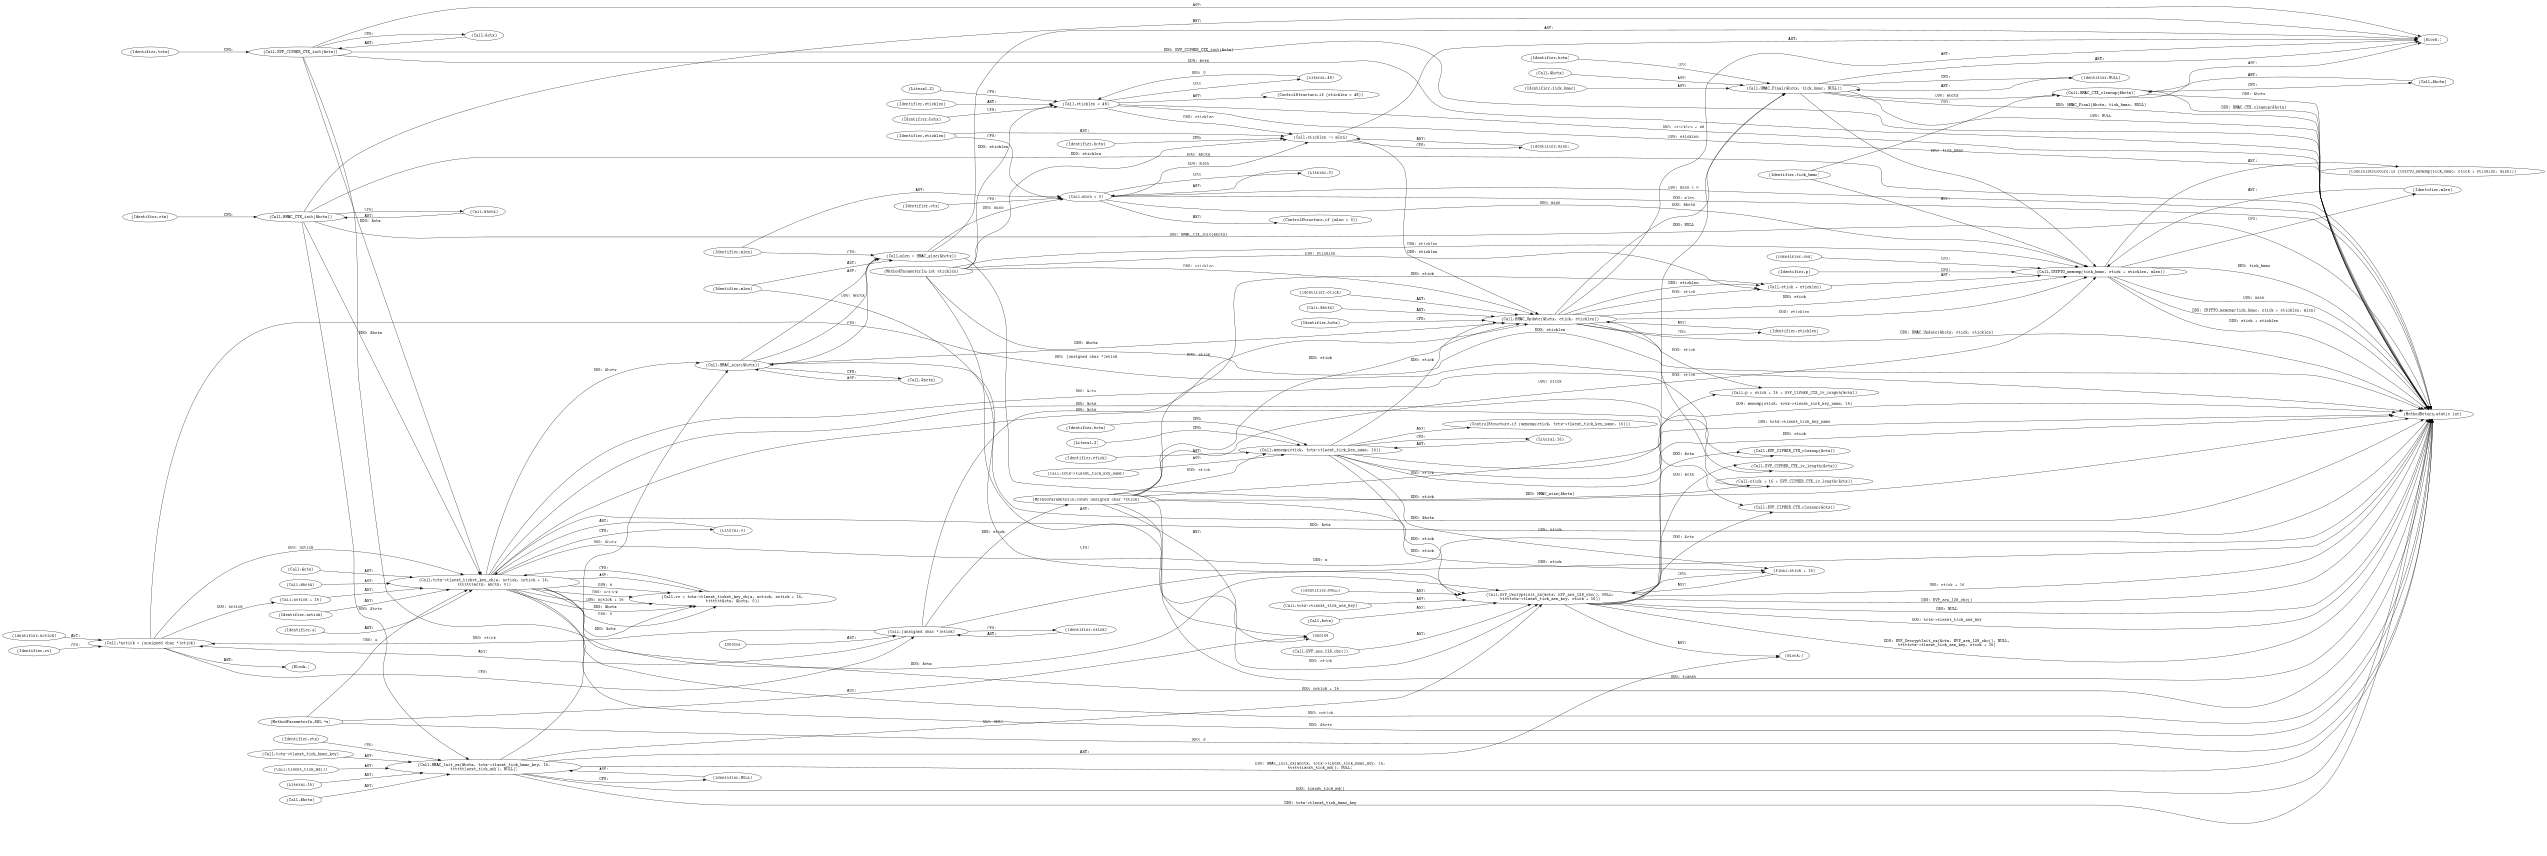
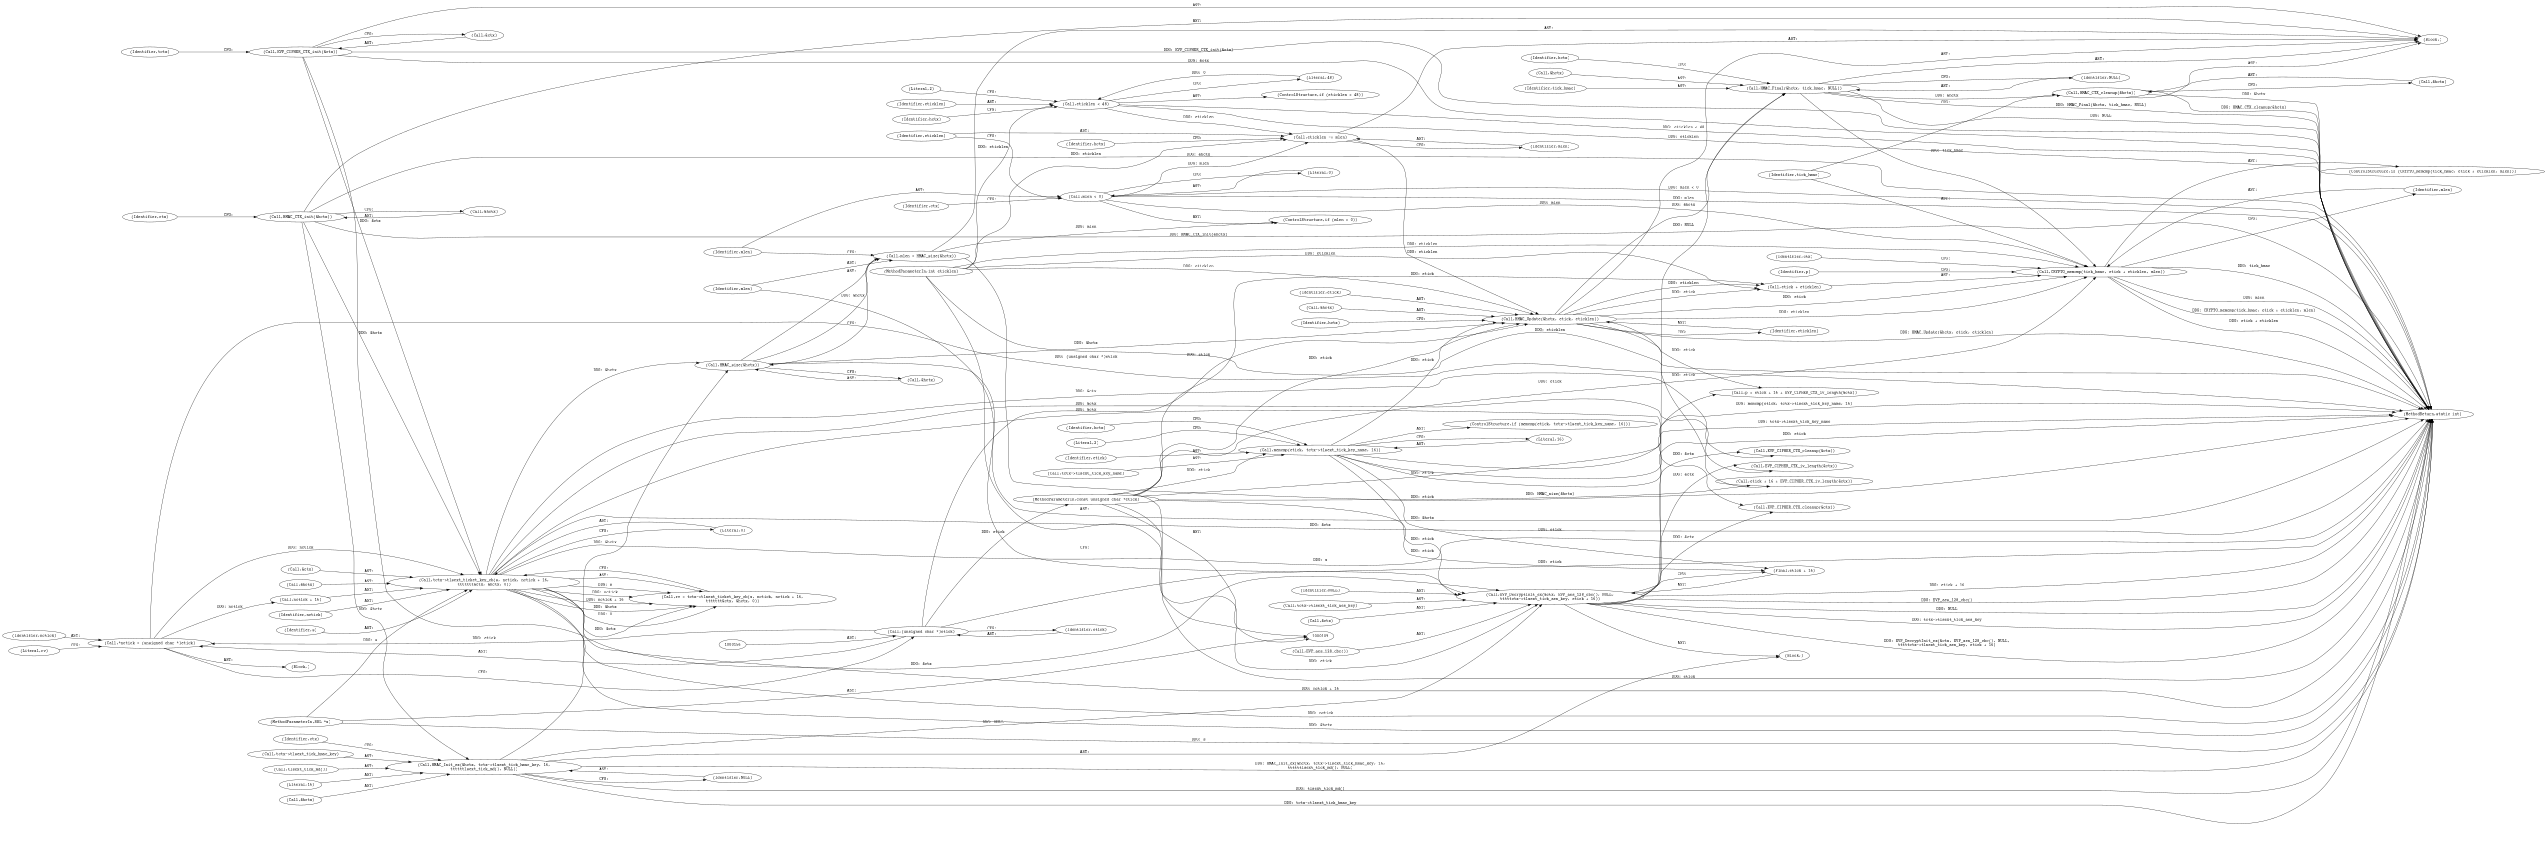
edge "(Call,mlen = HMAC_size(&hctx))" -> "(Call,mlen < 0)": now "(Call,mlen = HMAC_size(&hctx))" -> "(ControlStructure,if (mlen < 0))"
node "(Identifier,rv)": label "(Identifier,rv)" -> "(Literal,rv)"
edge "(MethodParameterIn,const unsigned char *etick)" -> "(MethodReturn,static int)": label "DDG: tlsext" -> "DDG: etick"
